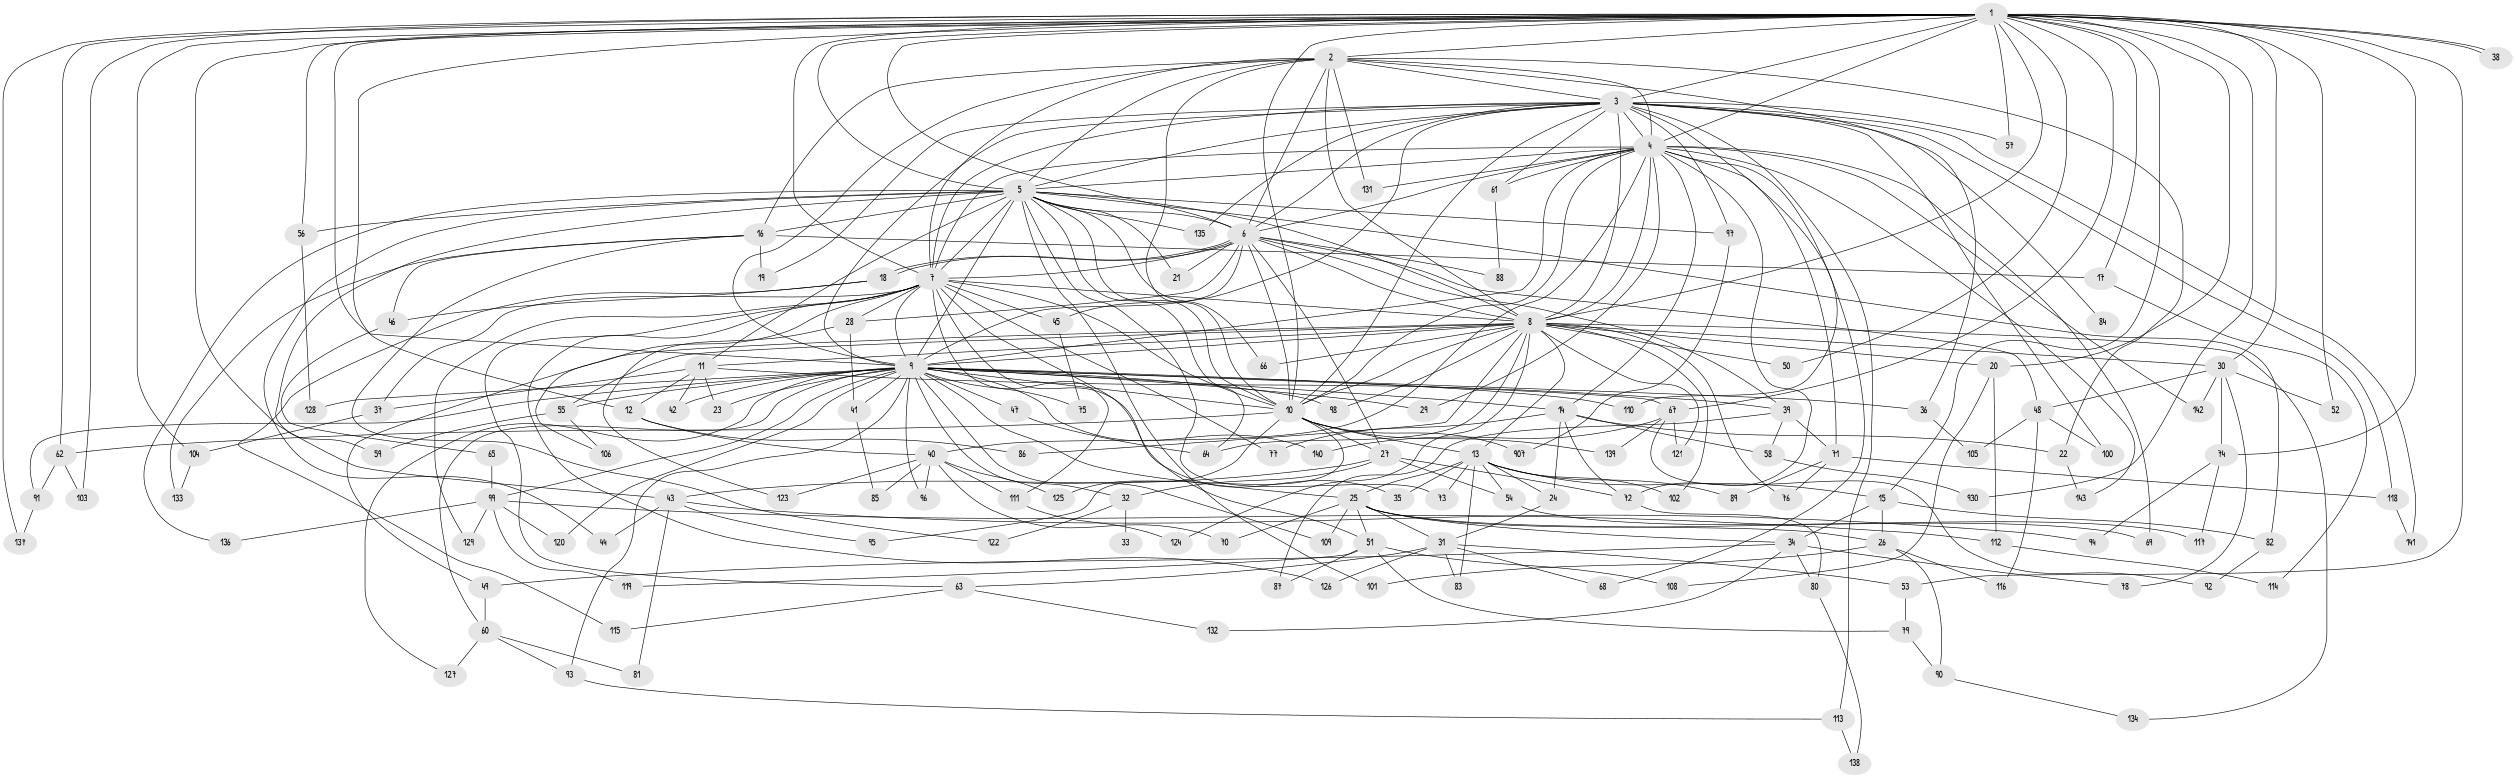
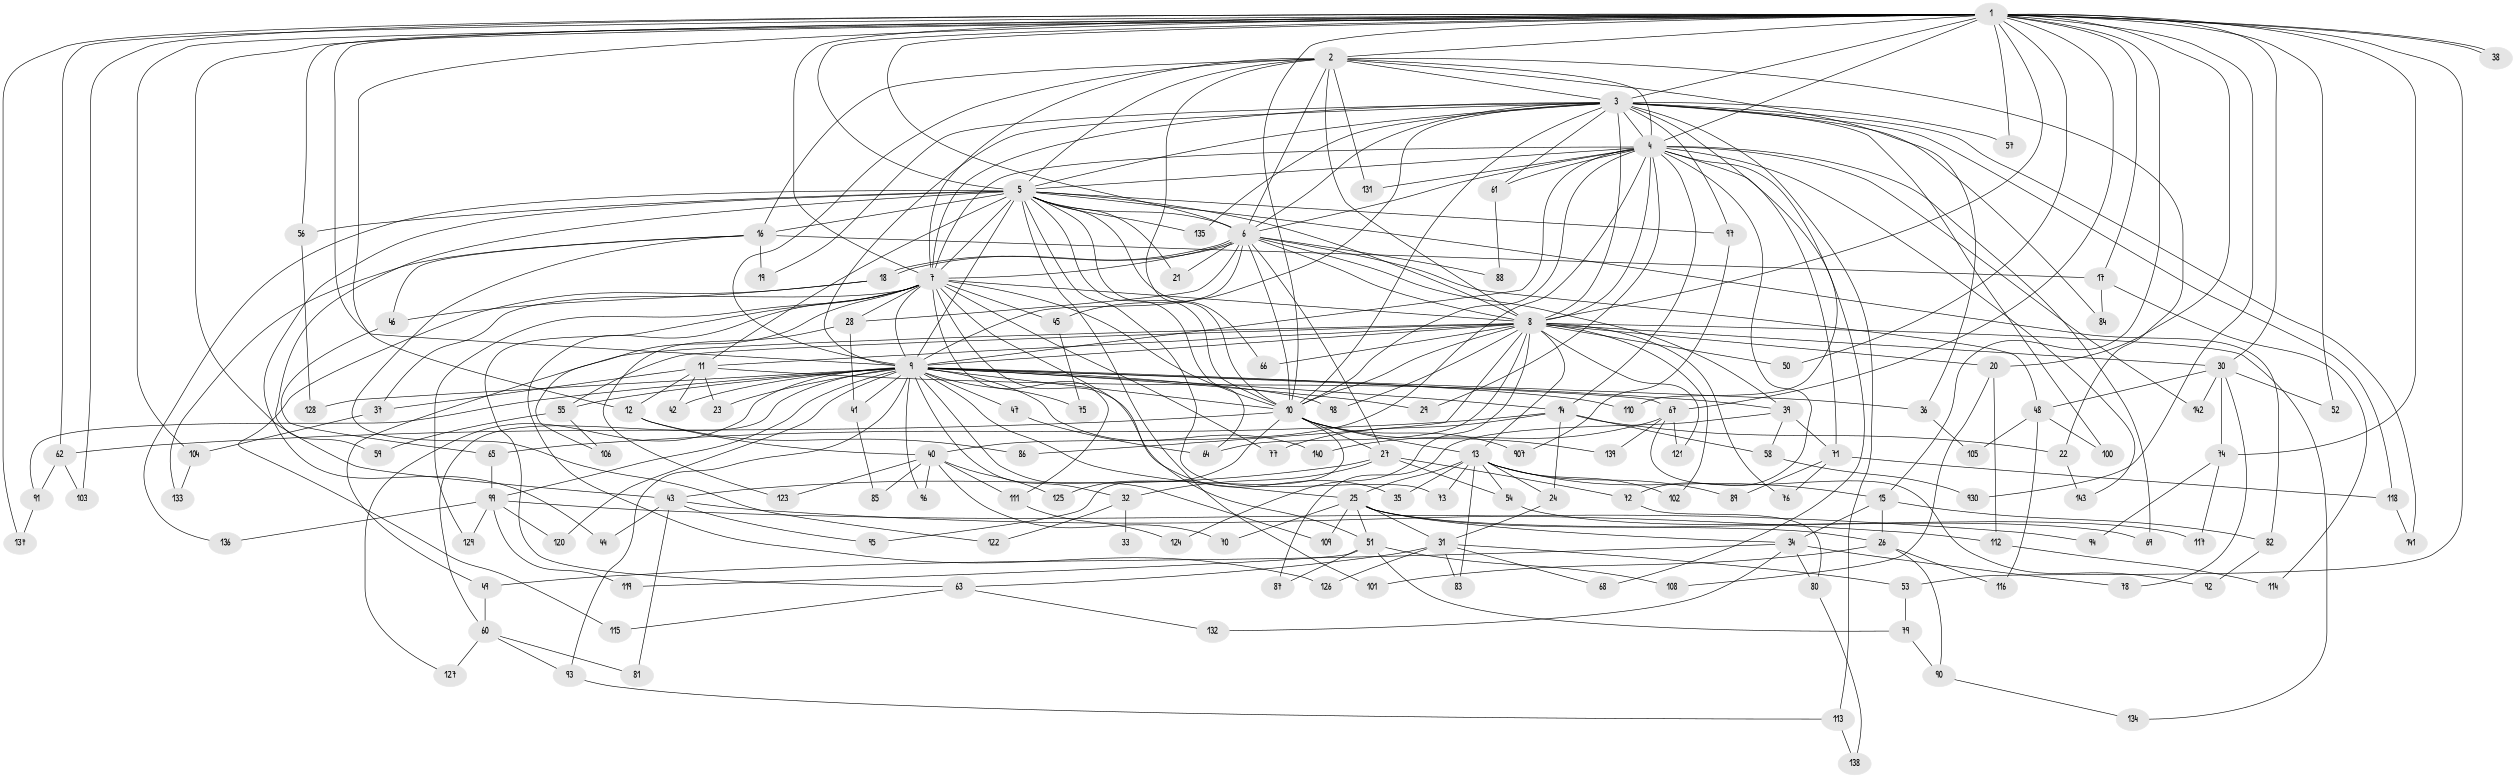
edge "17" -- "84": added
edge "14" -- "72": now "14" -- "65"
